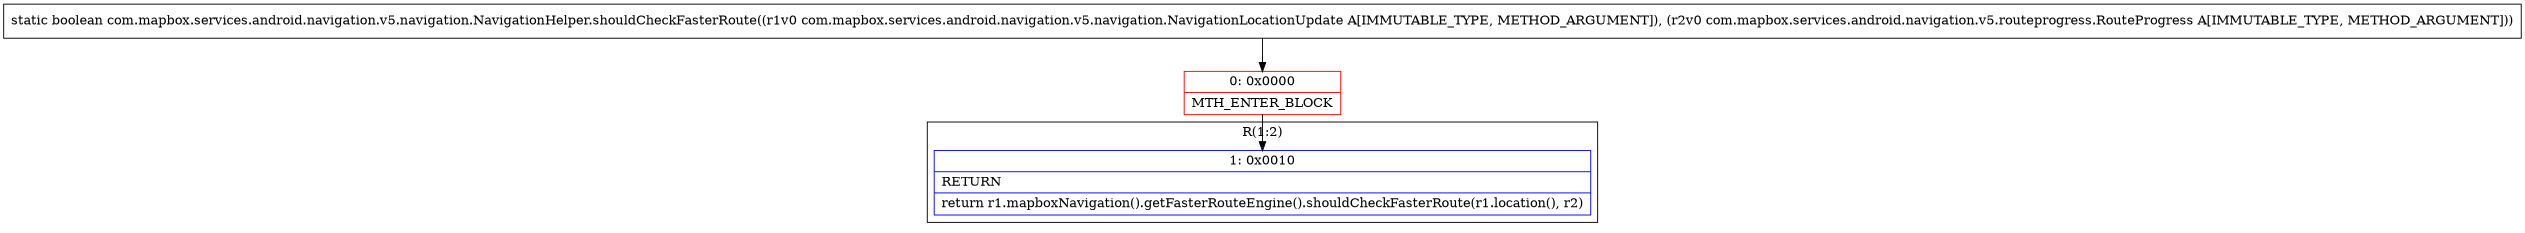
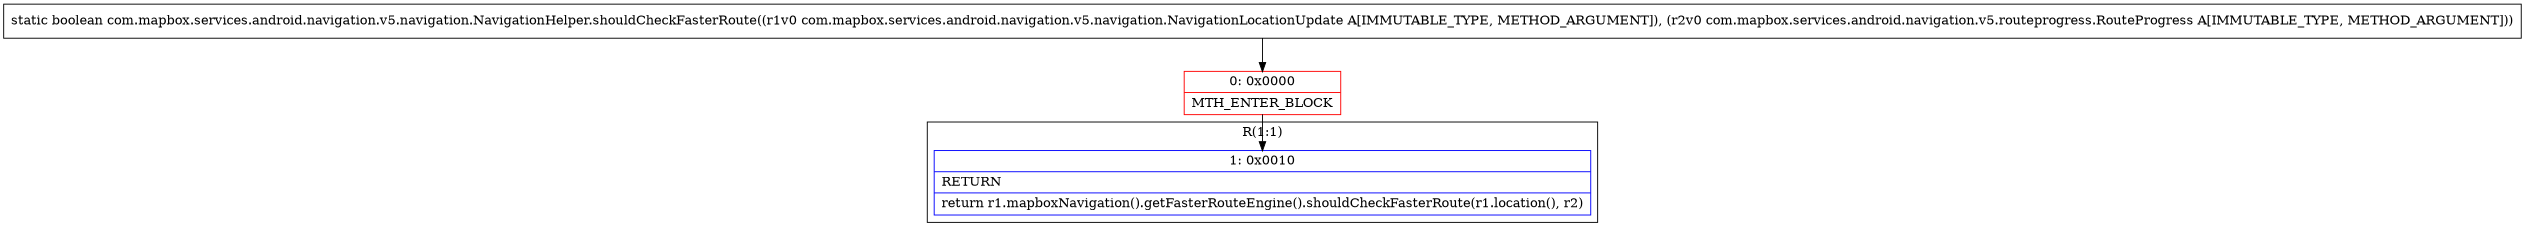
cluster "R(1:2)": label "R(1:2)" -> "R(1:1)"
